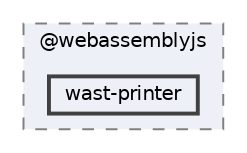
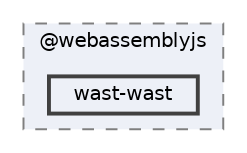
node "wast-printer": label "wast-printer" -> "wast-wast"
